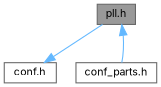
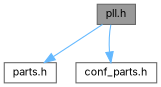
edge "conf_parts.h" -> "pll.h": reversed
node "conf.h": label "conf.h" -> "parts.h"
